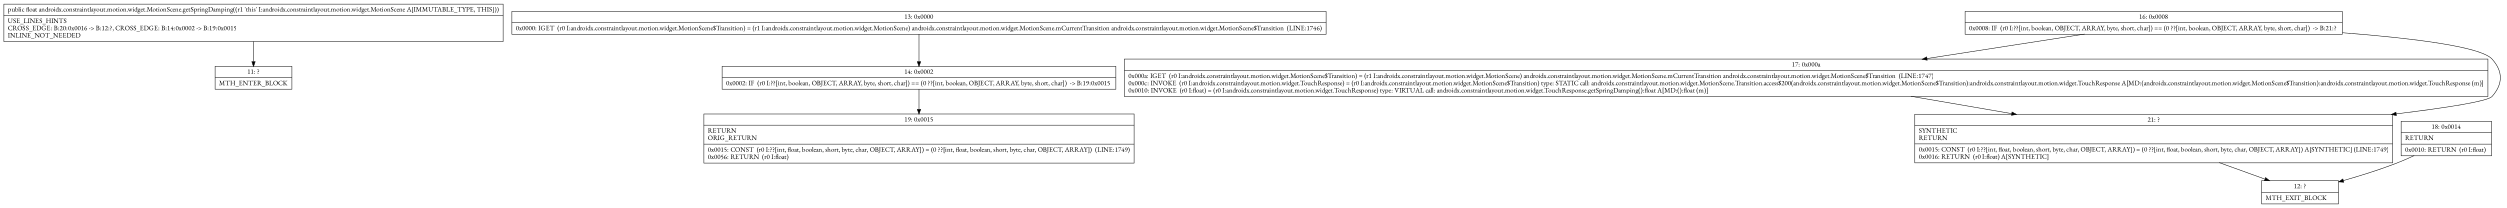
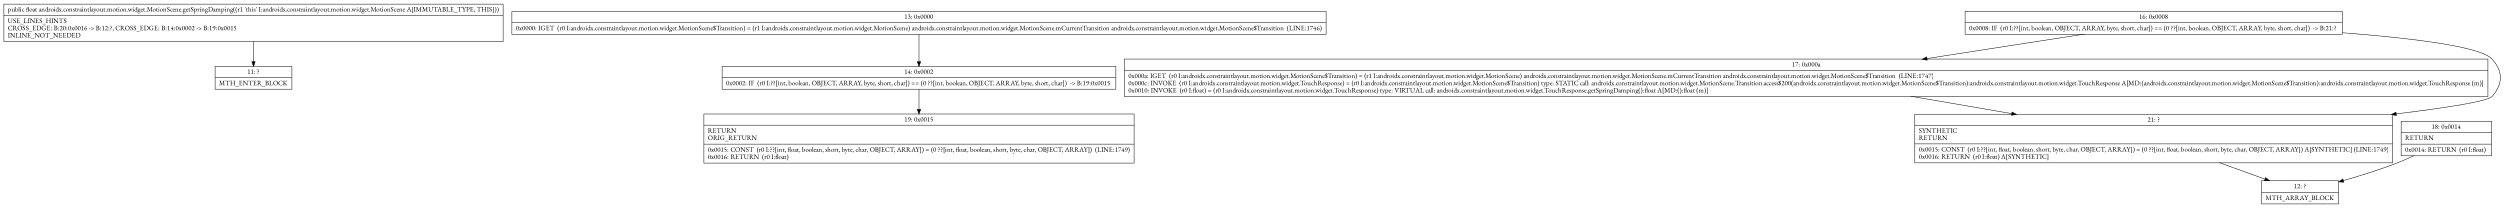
node "18: 0x0014": text "0x0010: RETURN  (r0 I:float)" -> "0x0014: RETURN  (r0 I:float)"
node "19: 0x0015": text "0x0056: RETURN  (r0 I:float)" -> "0x0016: RETURN  (r0 I:float)"
node "12: ?": text "MTH_EXIT_BLOCK" -> "MTH_ARRAY_BLOCK"
